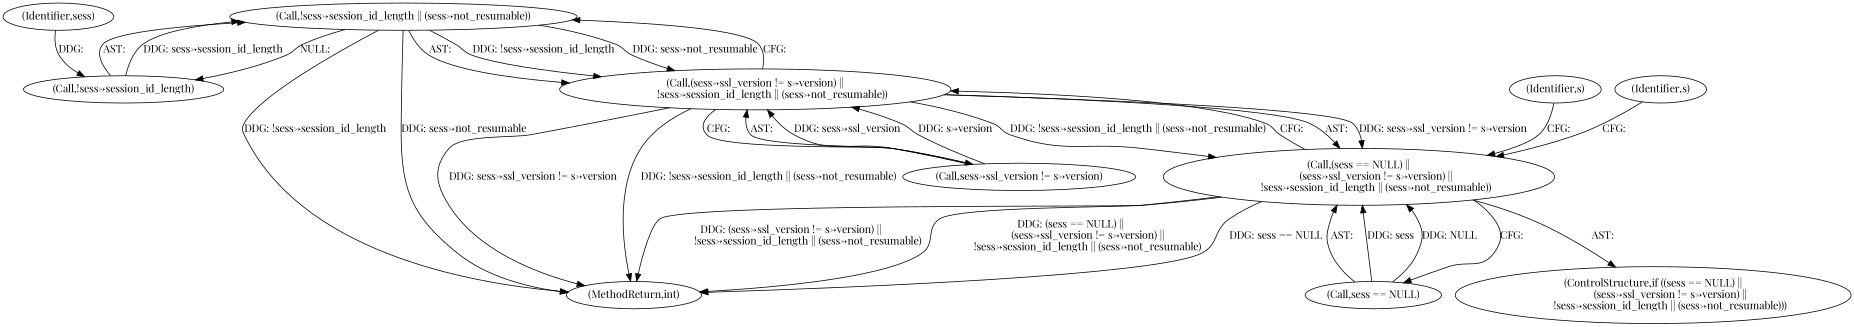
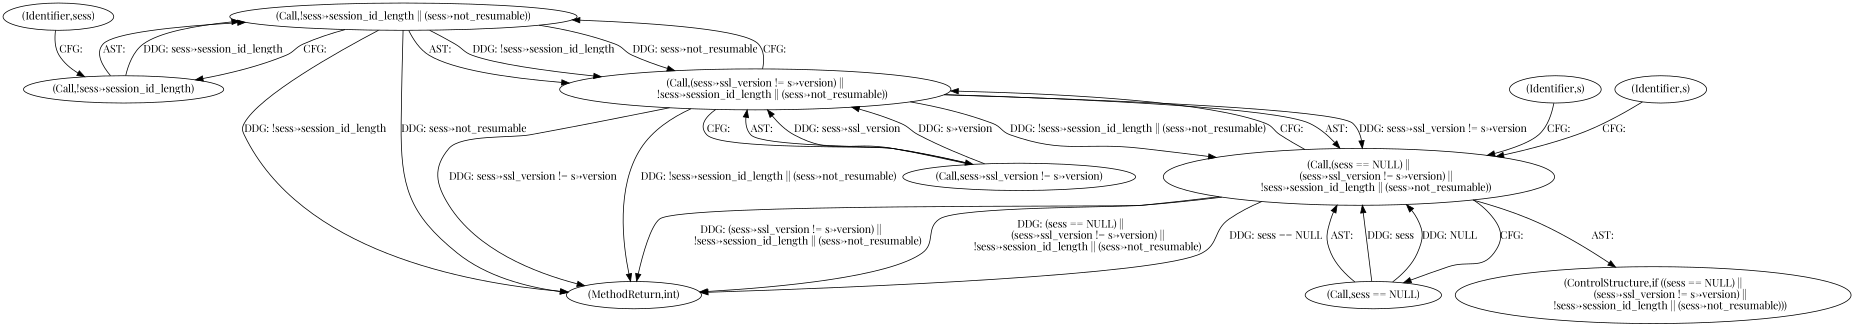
edge "(Identifier,sess)" -> "(Call,!sess->session_id_length)": label "DDG: " -> "CFG: "
edge "(Call,!sess->session_id_length || (sess->not_resumable))" -> "(Call,!sess->session_id_length)": label "NULL: " -> "CFG: "
